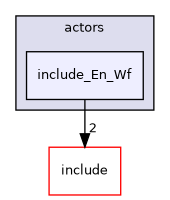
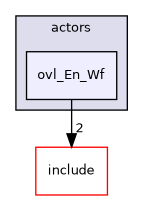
node "include_En_Wf": label "include_En_Wf" -> "ovl_En_Wf"
